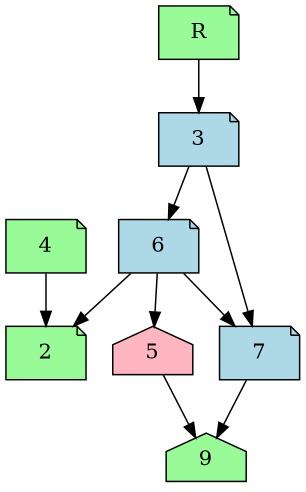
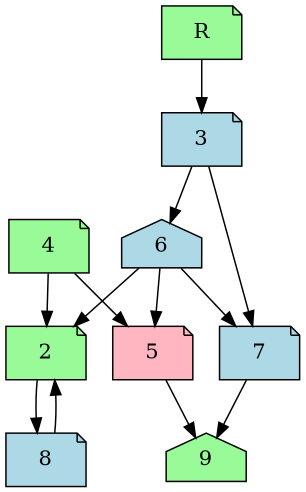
node "6": shape note -> house
edge "4" -> "5": added
node "5": shape house -> note
node "8": added
